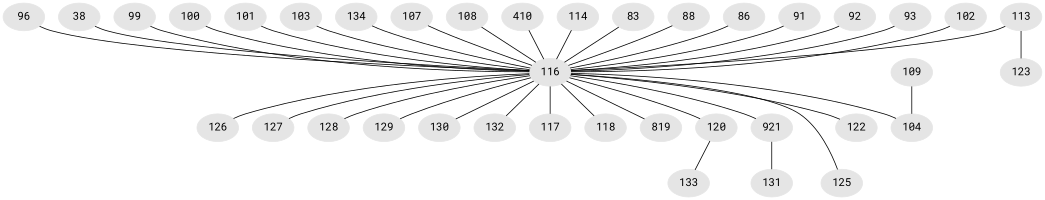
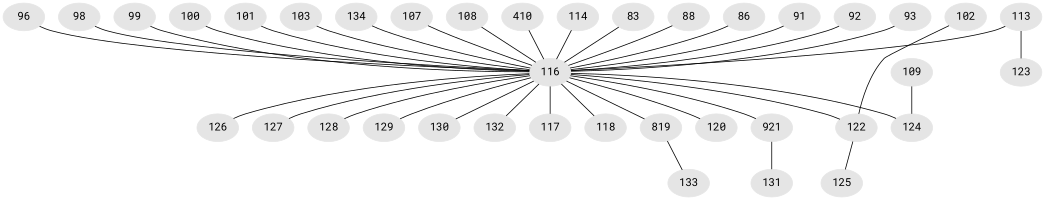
node "38": label "38" -> "98"
edge "102" -- "116": now "102" -- "122"
edge "116" -- "125": now "122" -- "125"
node "104": label "104" -> "124"
edge "120" -- "133": now "819" -- "133"
